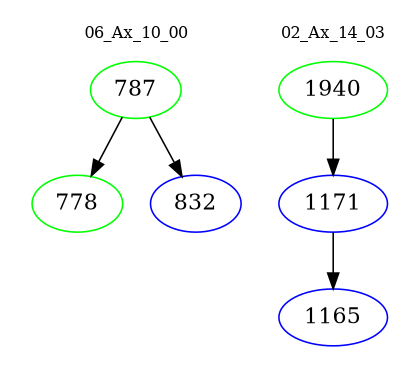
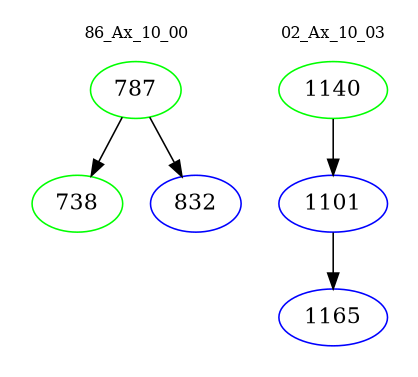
cluster "06_Ax_10_00": label "06_Ax_10_00" -> "86_Ax_10_00"
cluster "02_Ax_14_03": label "02_Ax_14_03" -> "02_Ax_10_03"
node "1940": label "1940" -> "1140"
node "778": label "778" -> "738"
node "1171": label "1171" -> "1101"
